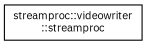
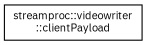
node "streamproc::videowriter ::streamproc": label "streamproc::videowriter ::streamproc" -> "streamproc::videowriter ::clientPayload"
